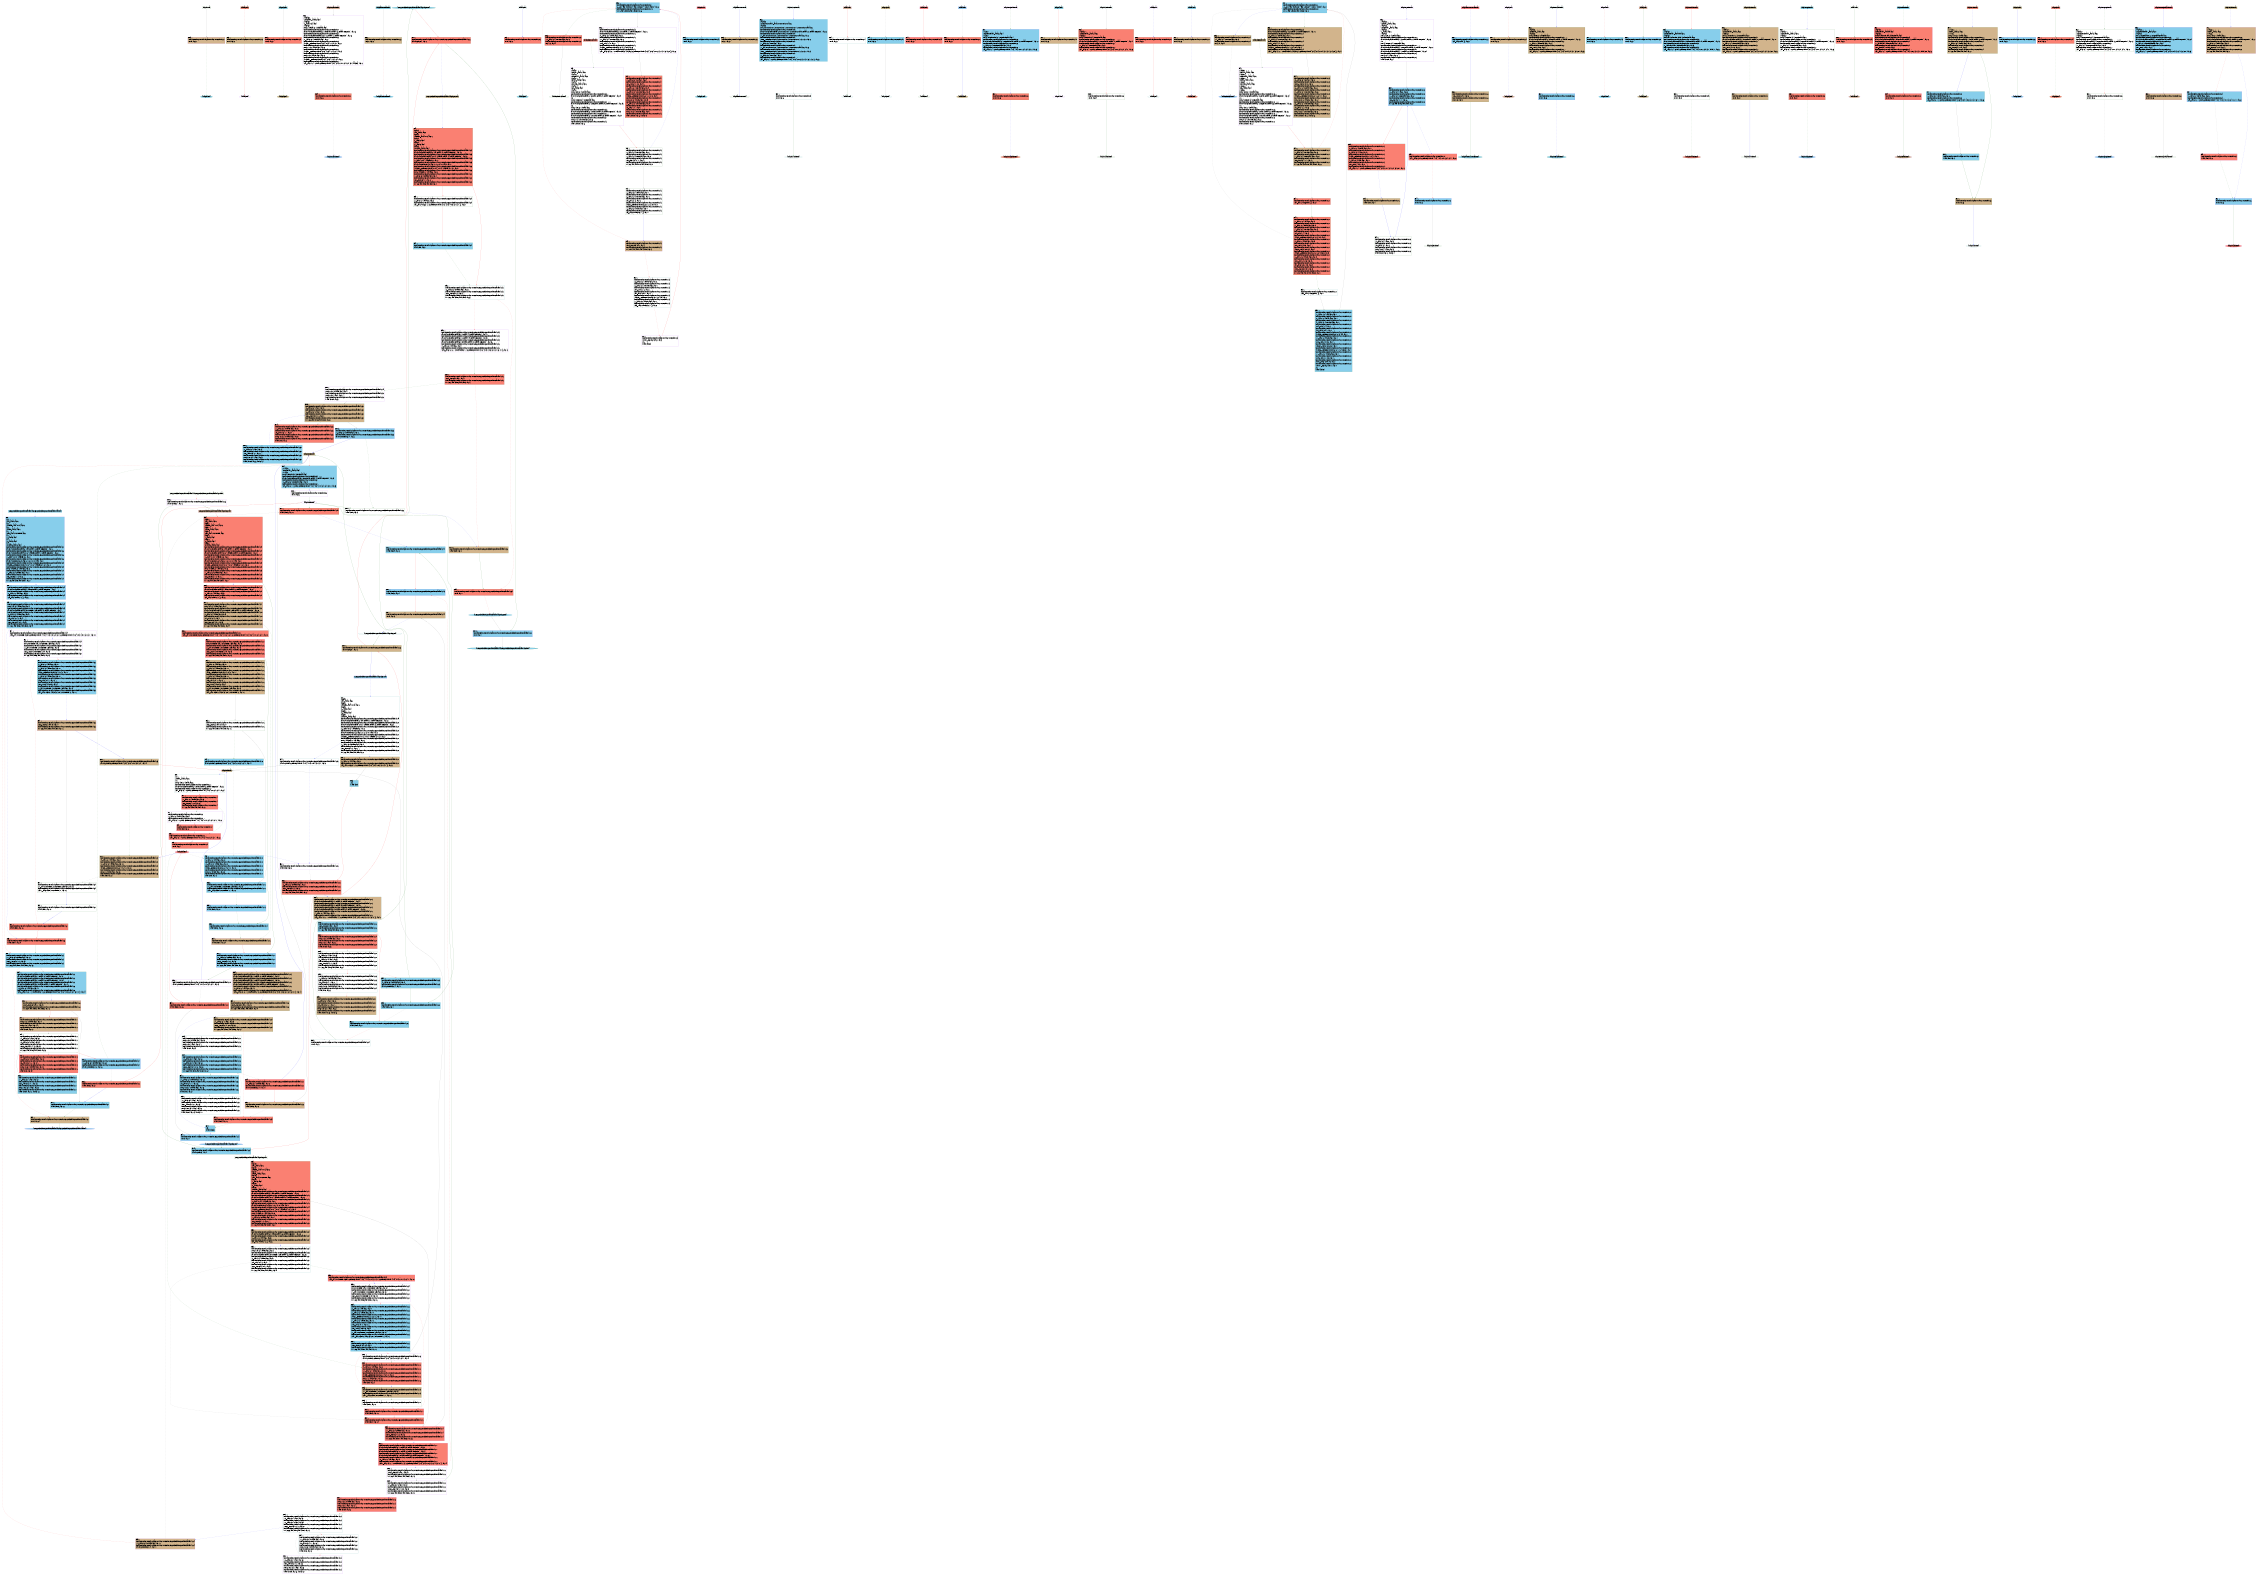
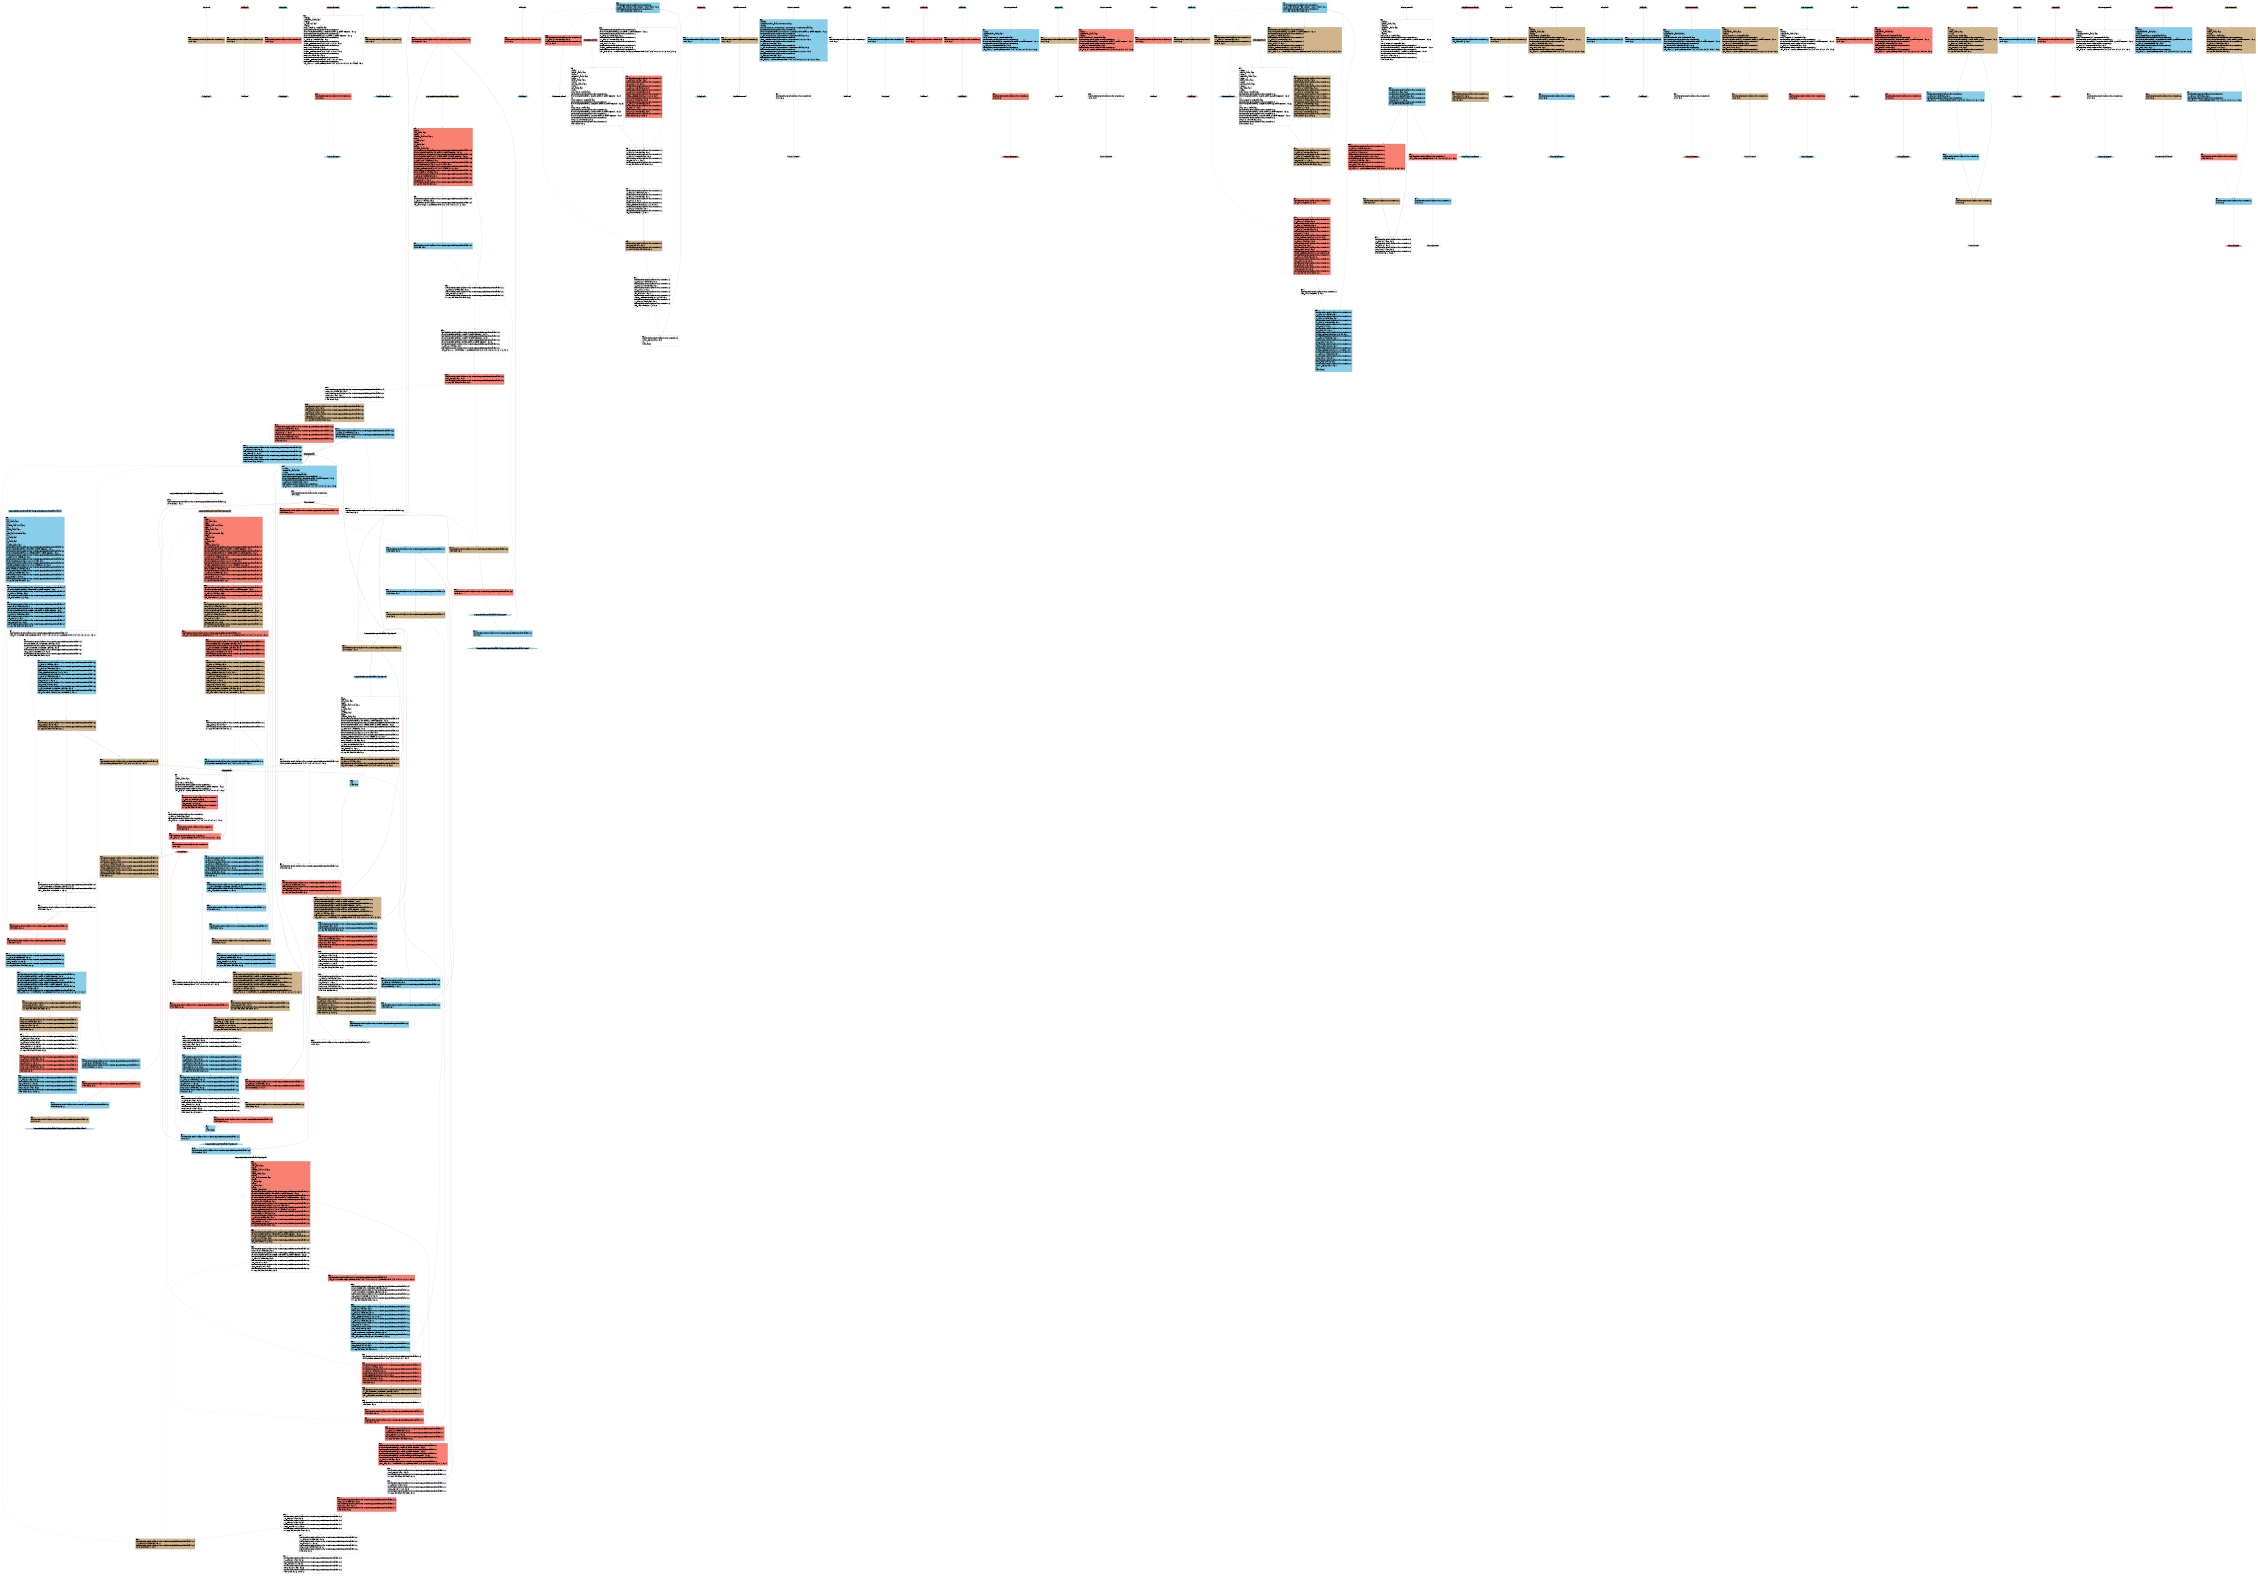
node "BB90:": text "br label %for.inc, !dbg !63" -> "br label %for.inc, !decodeHexWChars !63"
